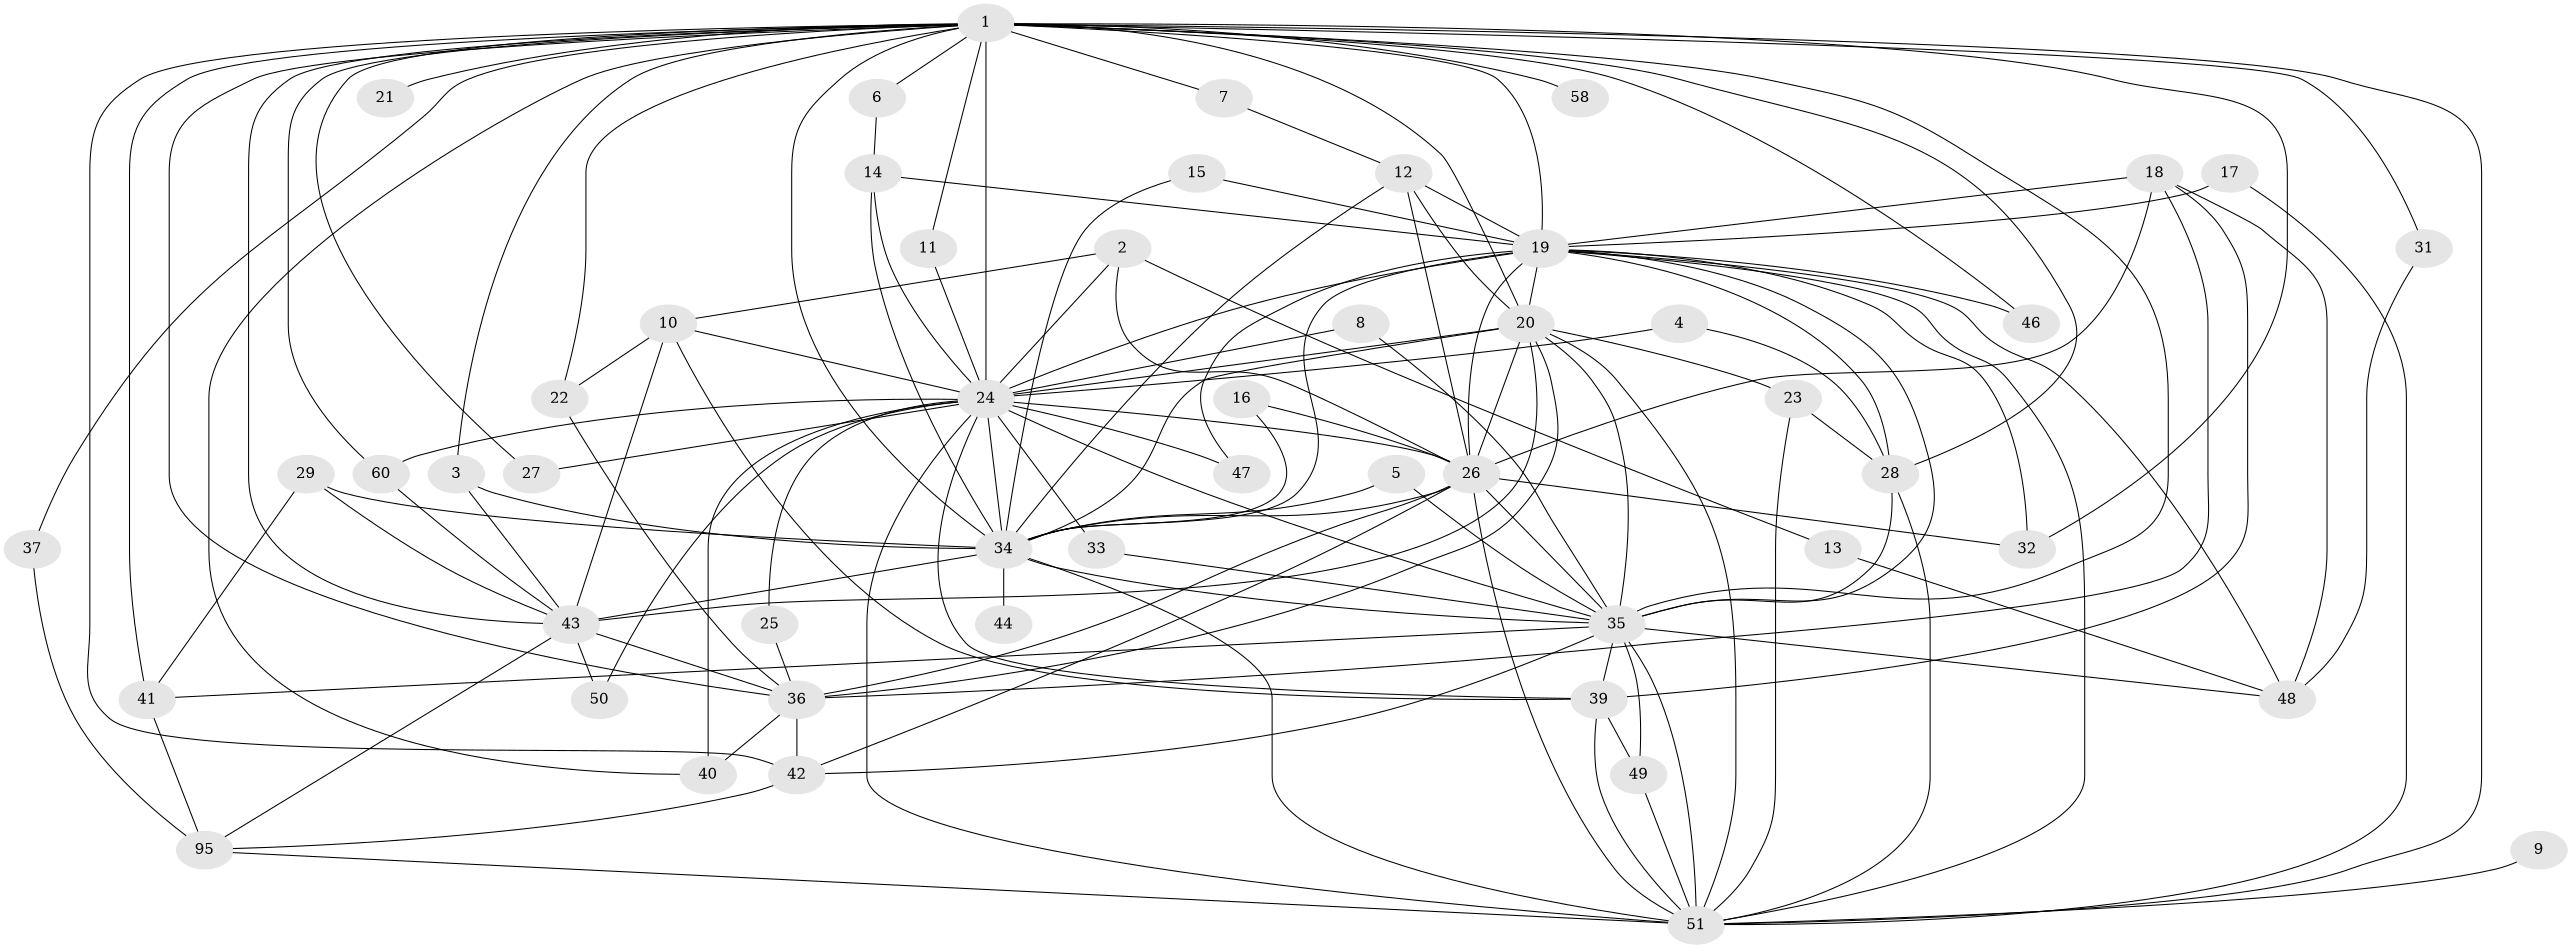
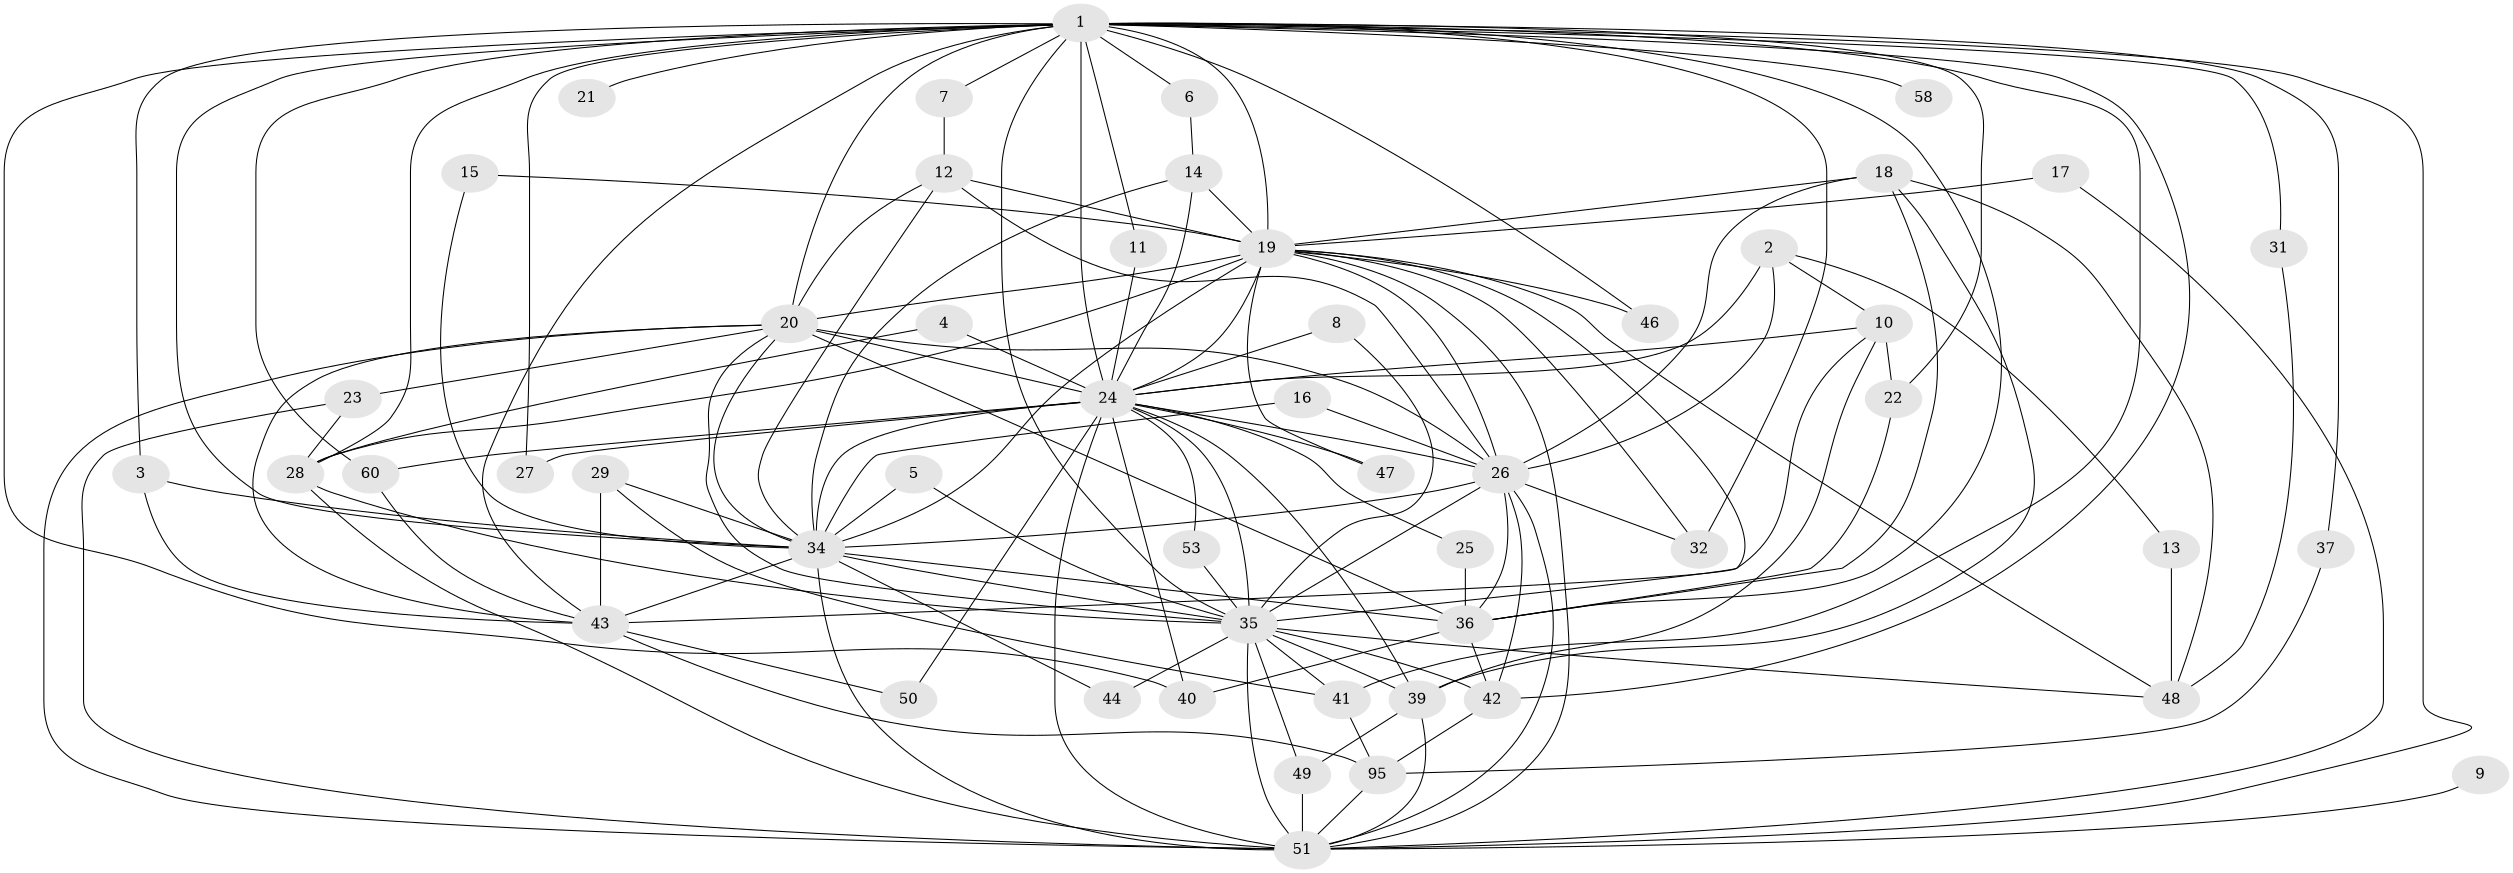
node "33": label "33" -> "53"
edge "35" -- "44": added
edge "43" -- "36": now "34" -- "36"
